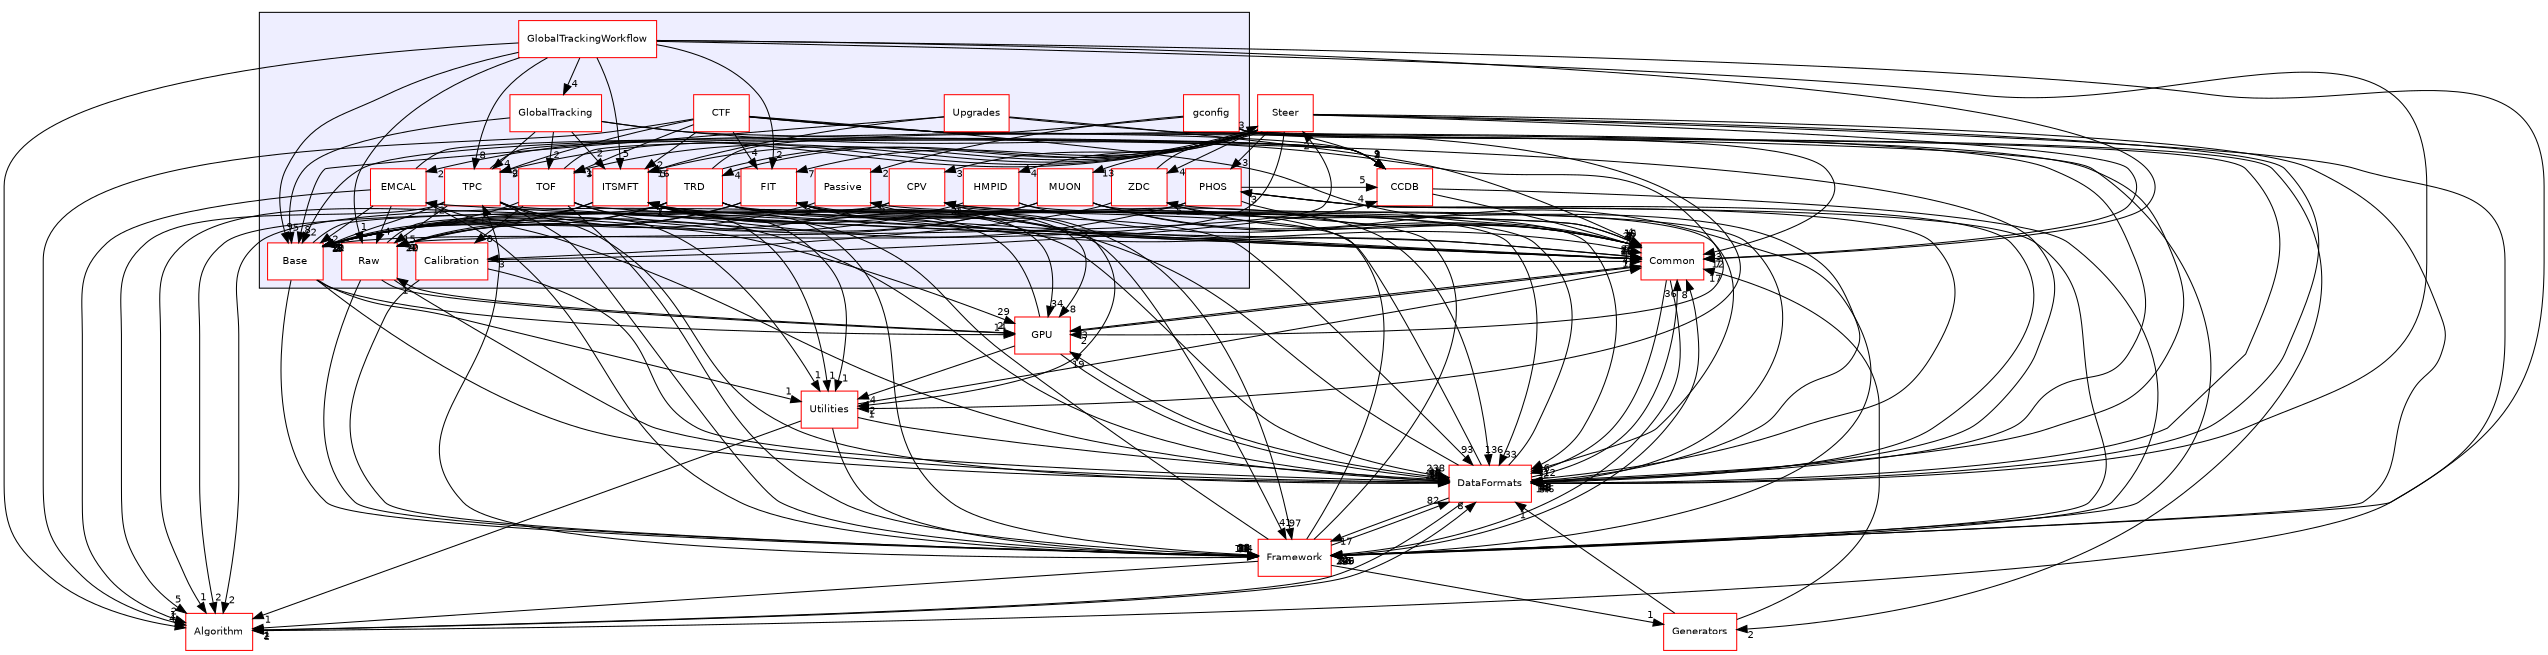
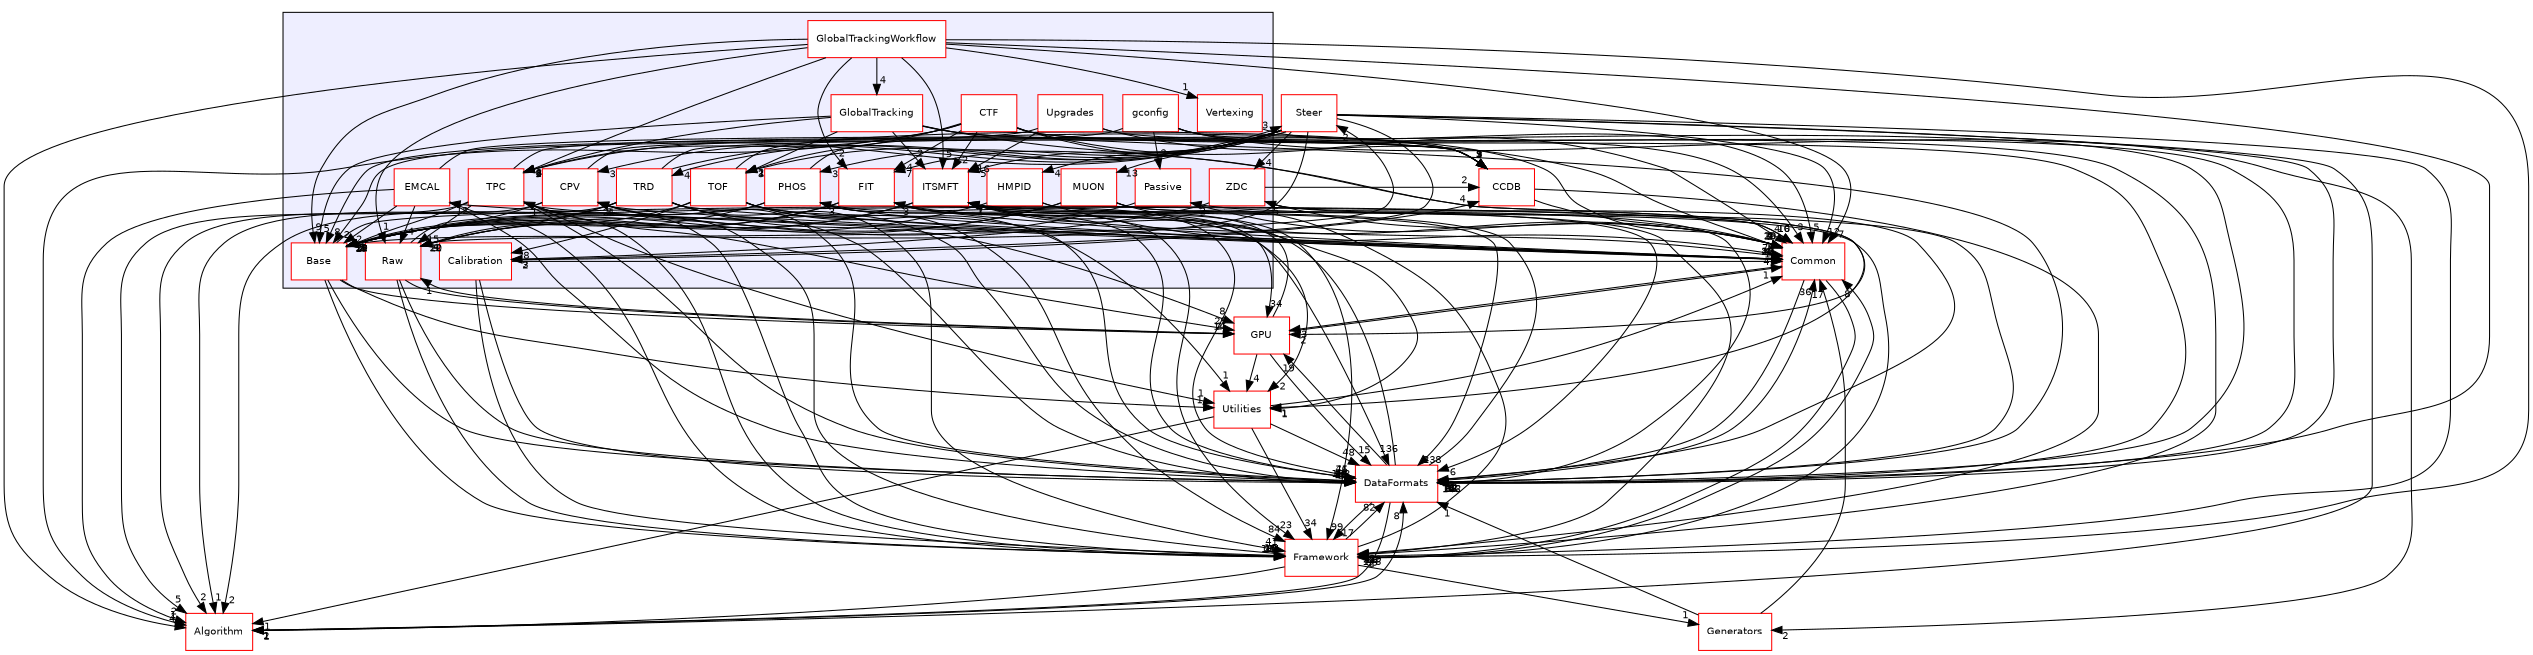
node "Vertexing": added
edge "CPV" -> "CCDB": added
edge "Steer" -> "EMCAL": now "Steer" -> "Calibration"
edge "GlobalTracking" -> "Common": added
edge "FIT" -> "Framework": removed
